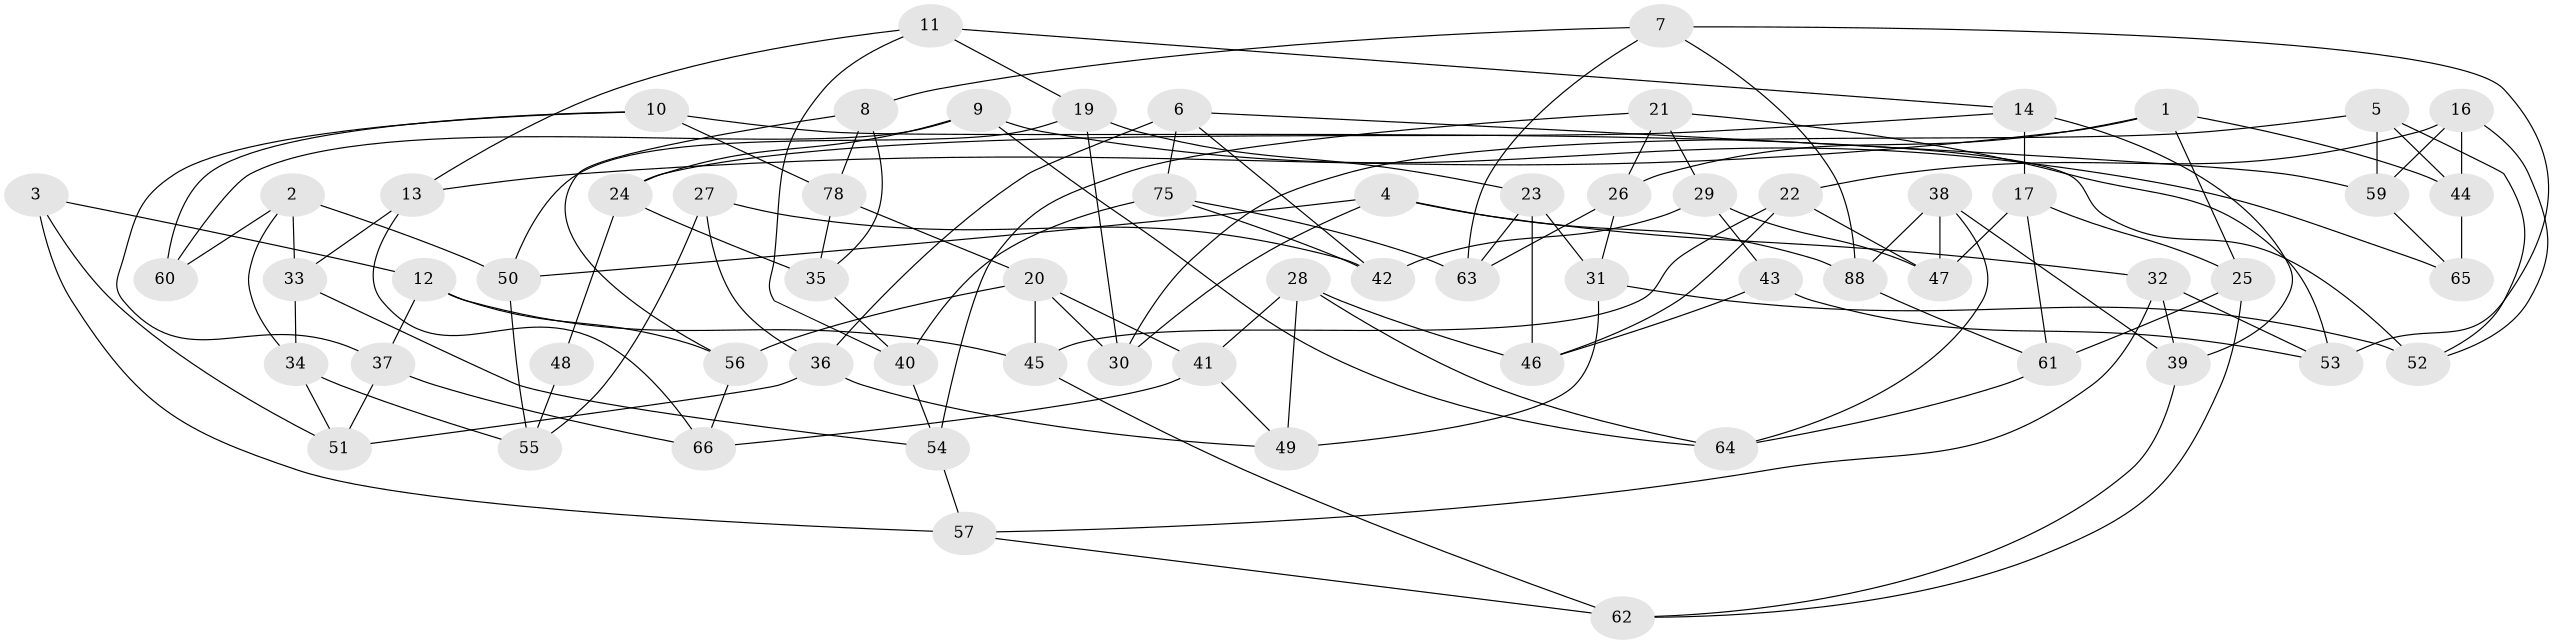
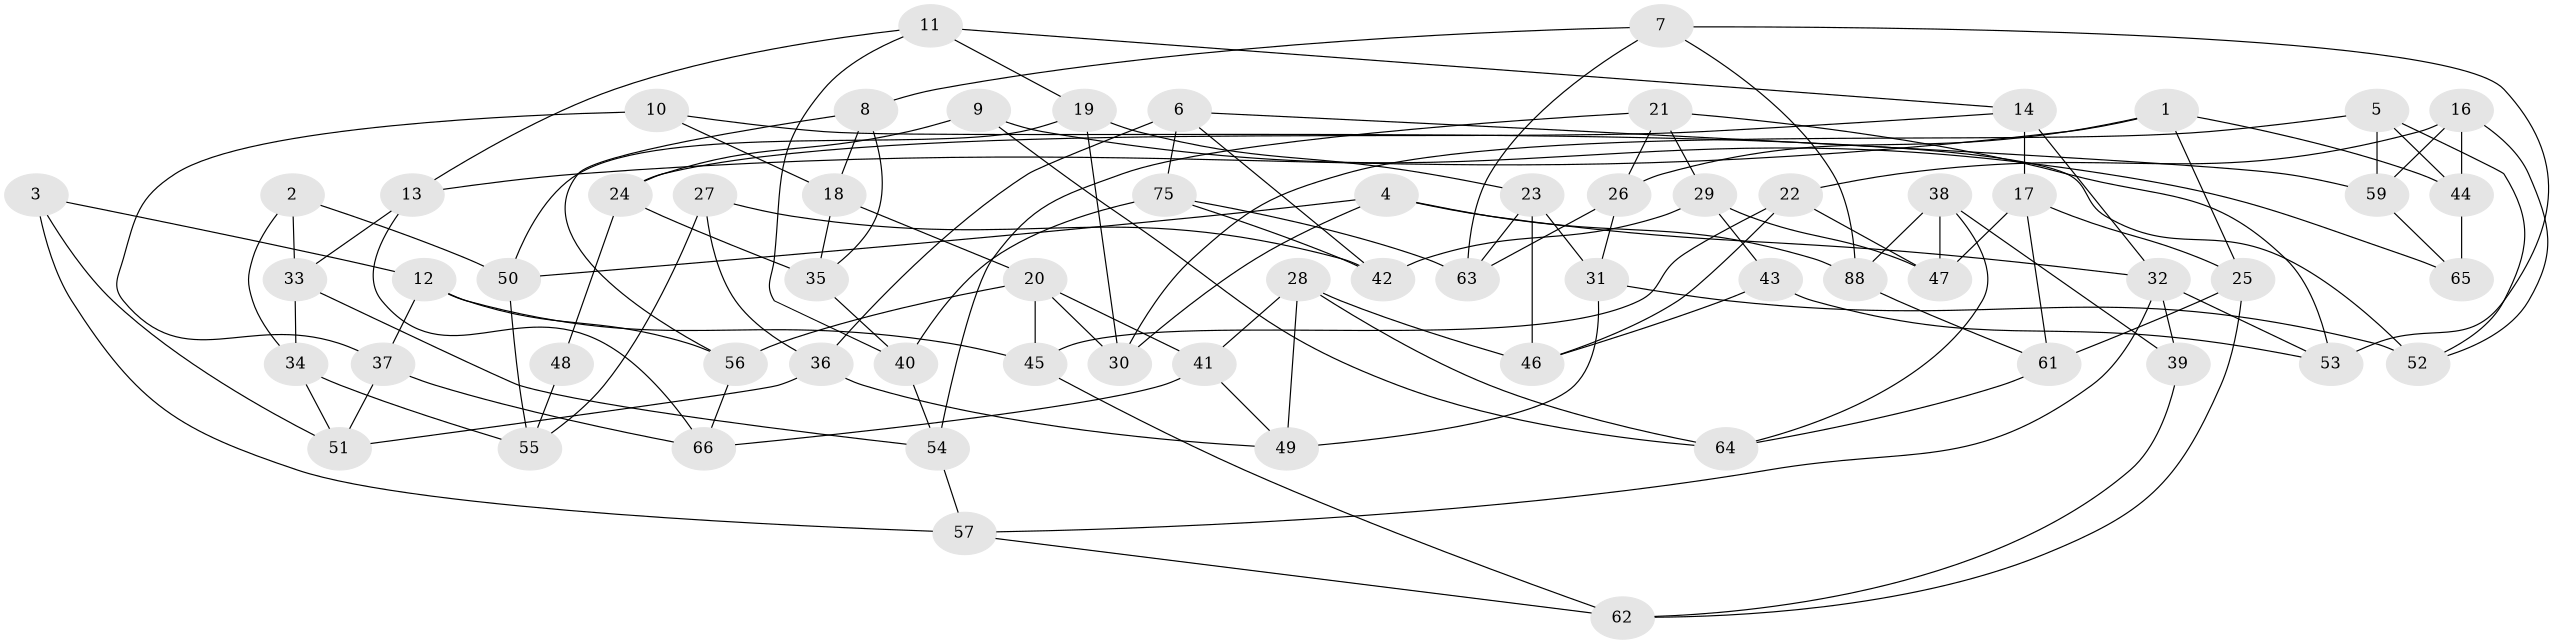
node "78": label "78" -> "18"
edge "14" -- "39": now "14" -- "32"
node "60": removed
